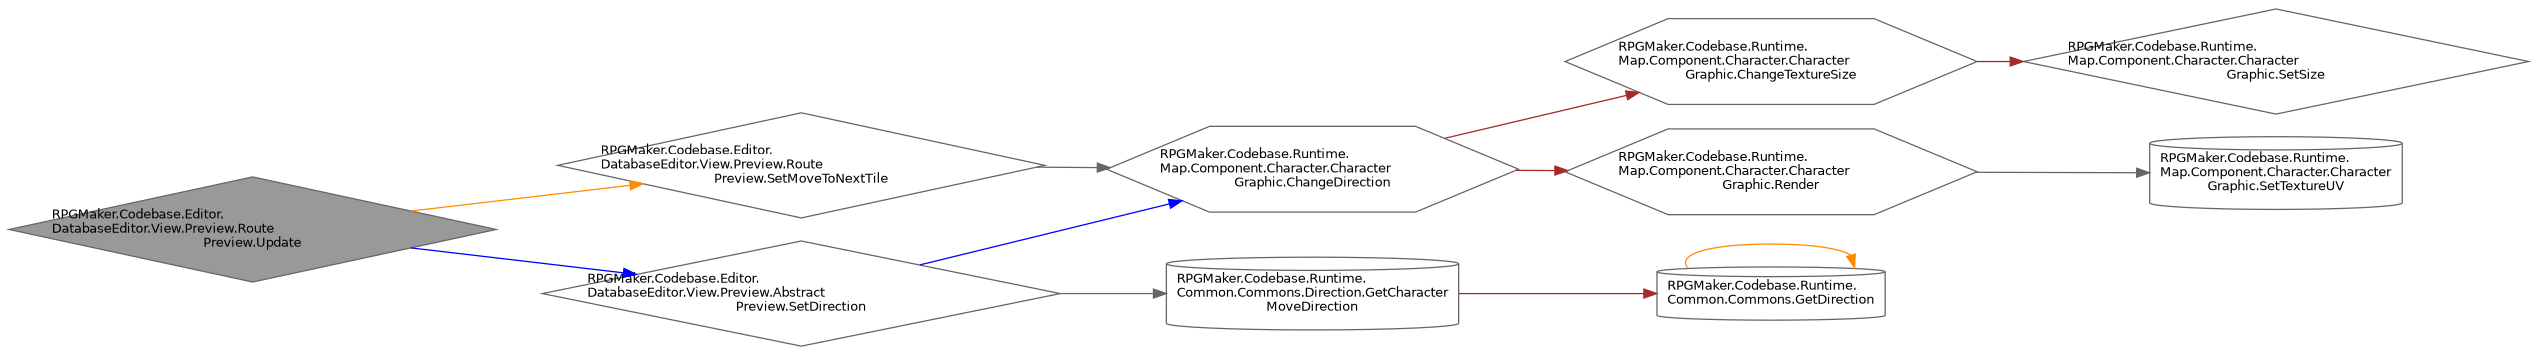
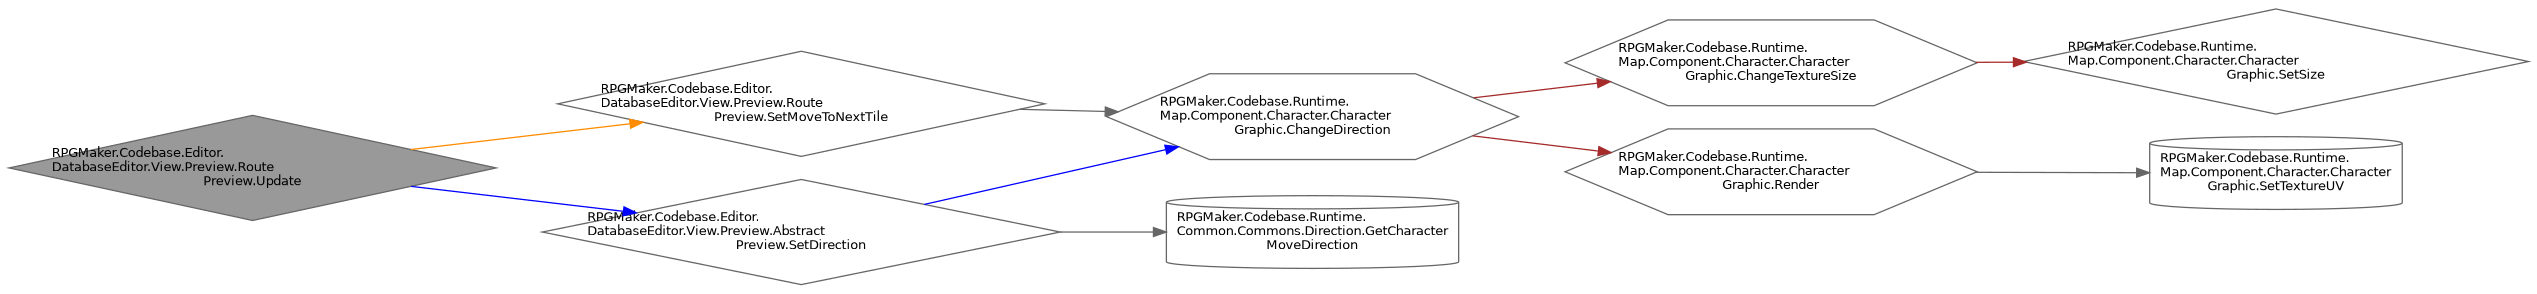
node "RPGMaker.Codebase.Runtime. Common.Commons.GetDirection": removed
